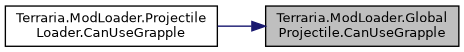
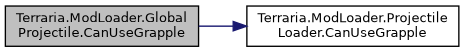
edge "Terraria.ModLoader.Projectile Loader.CanUseGrapple" -> "Terraria.ModLoader.Global Projectile.CanUseGrapple": reversed
